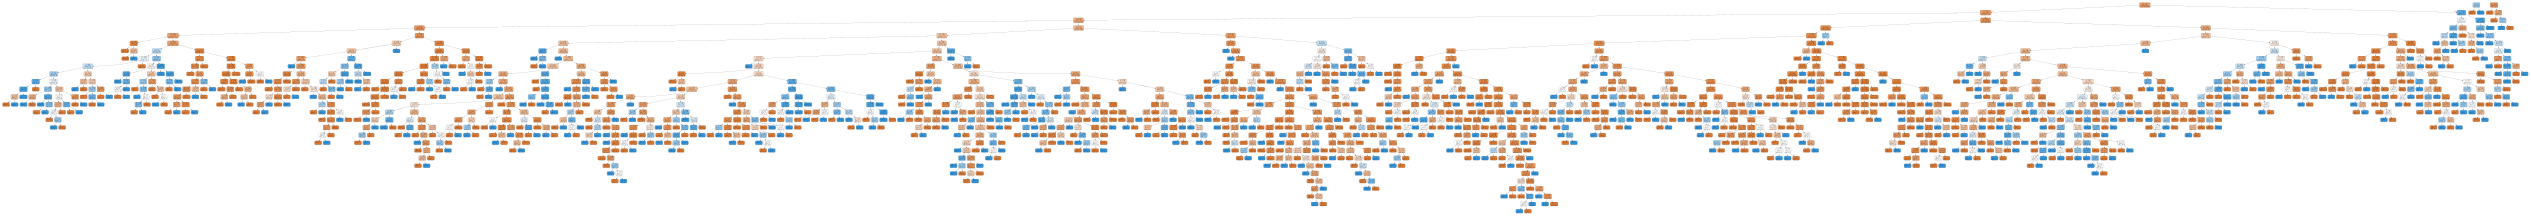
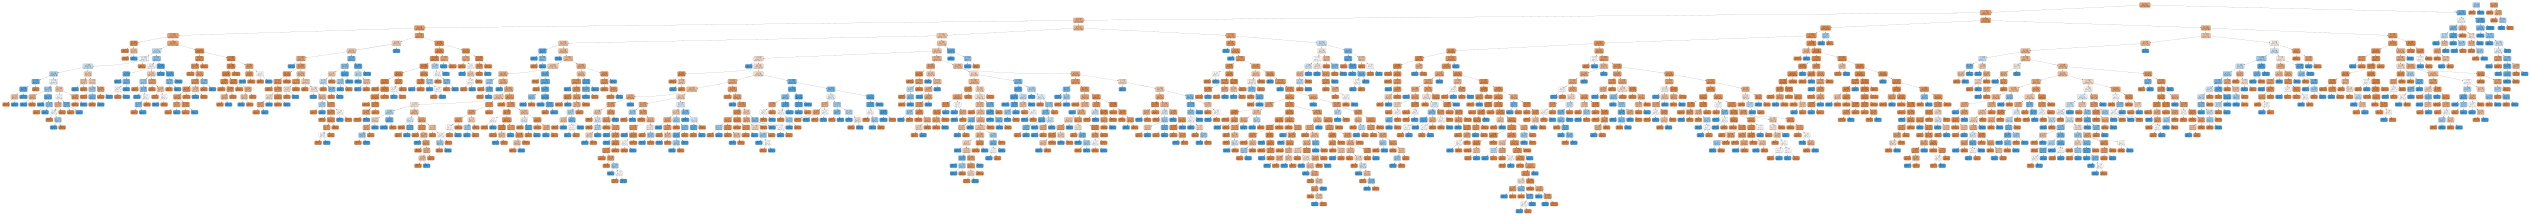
node "3 <= 0.514 gini = 0.444 samples = 3 value = [4, 2]": fillcolor #e5823b -> #f2c09c
